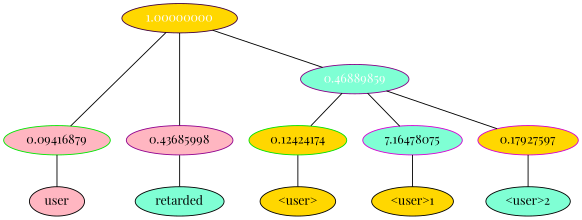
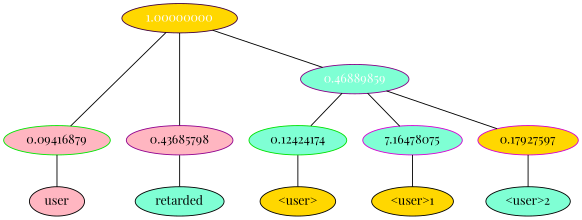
node "0.43685998": label "0.43685998" -> "0.43685798"
node "0.12424174": fillcolor gold -> aquamarine
